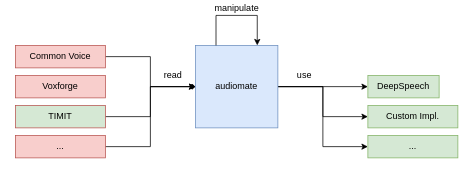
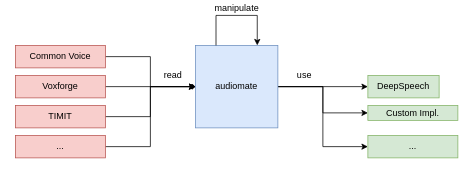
edge "Voxforge" -> "audiomate": added
node "TIMIT": fillcolor #d5e8d4 -> #f8cecc
node "Custom Impl.": size 90x23 -> 90x15
